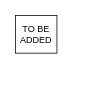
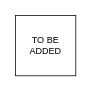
node "TO BE ADDED": size 41x38 -> 60x60
